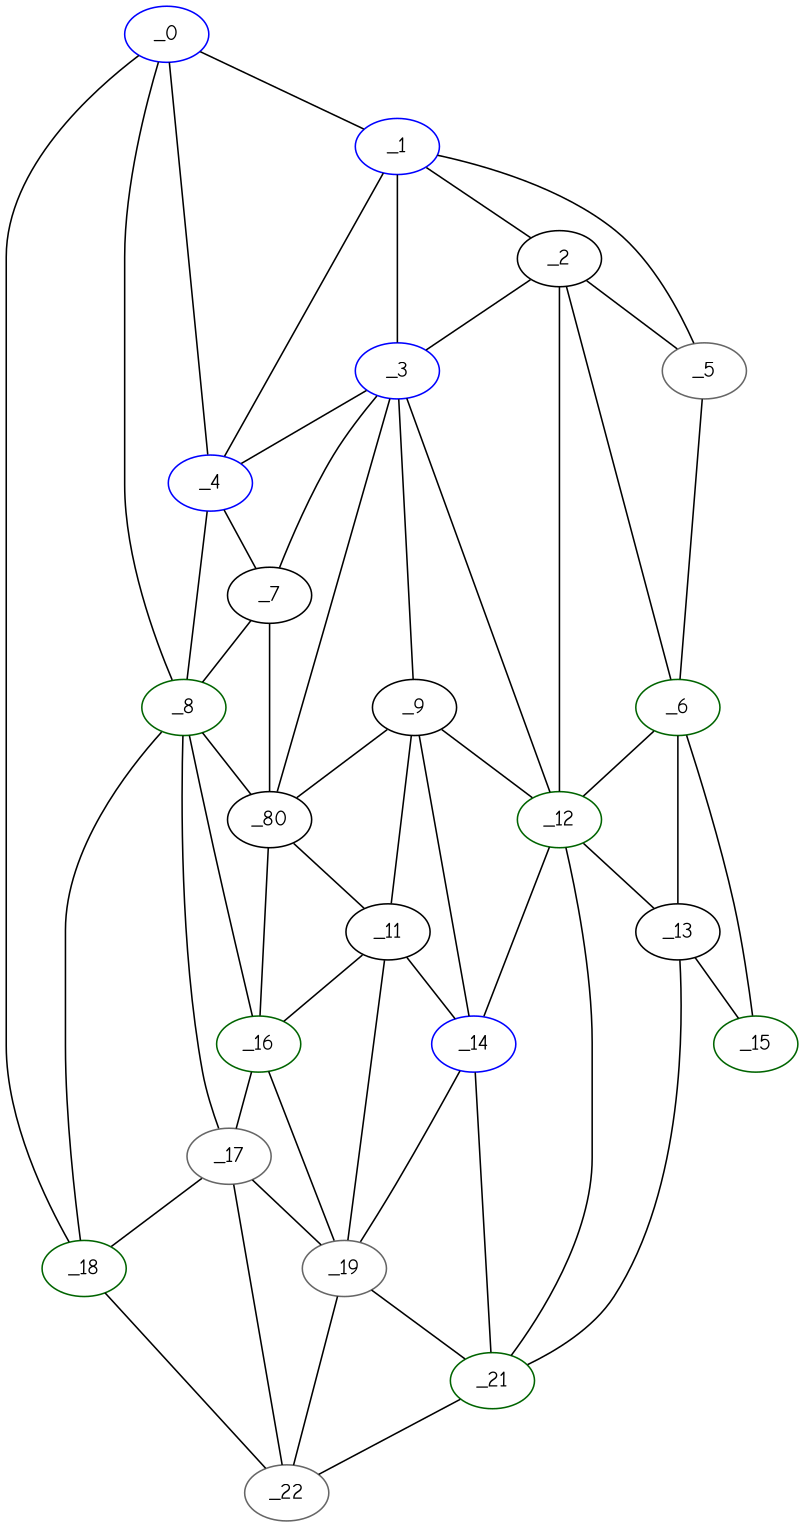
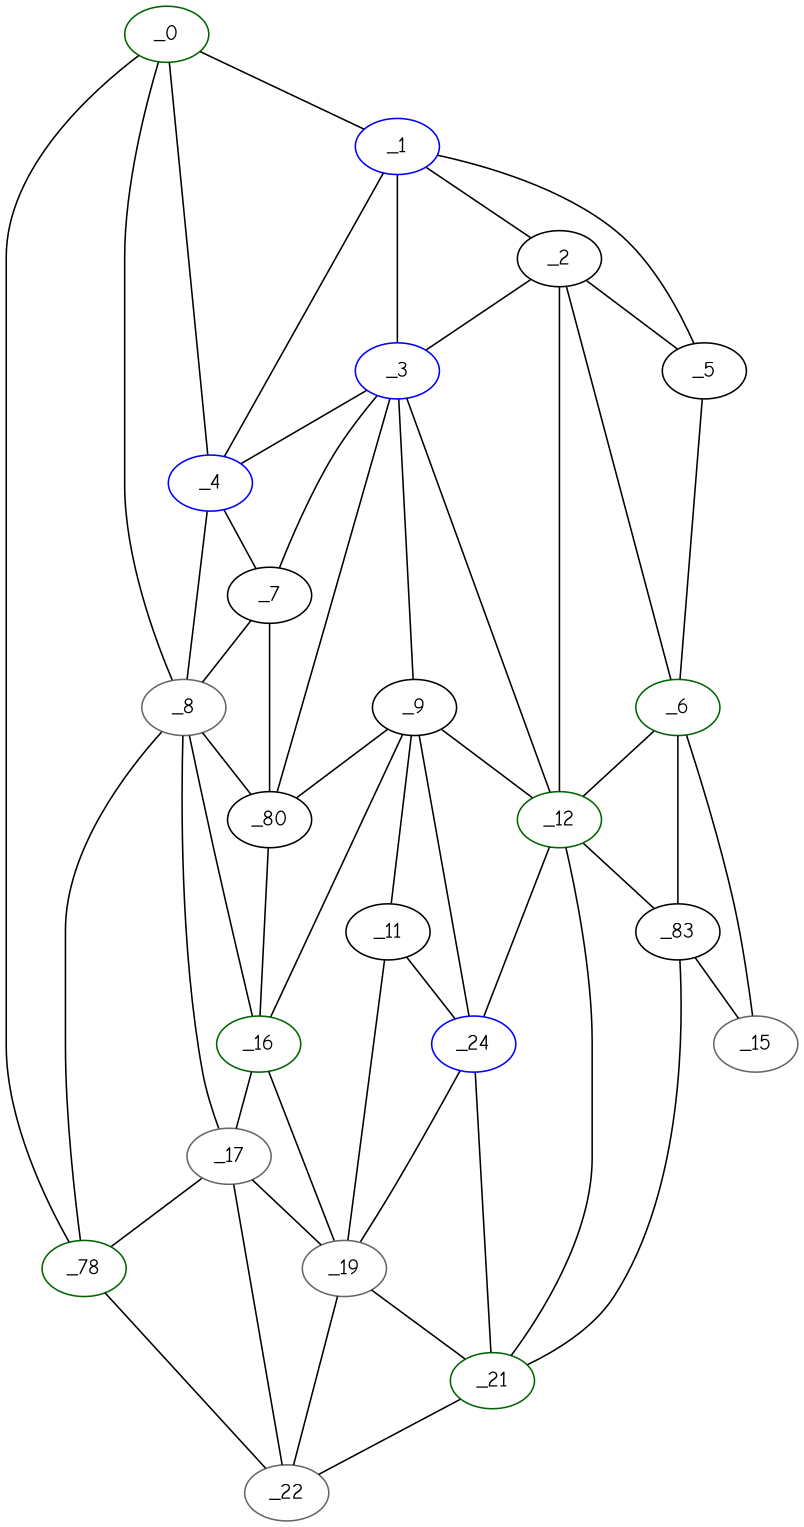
node "_0": color blue -> darkgreen
node "_5": color gray40 -> black
node "_8": color darkgreen -> gray40
edge "_80" -- "_11": removed
node "_13": label "_13" -> "_83"
edge "_11" -- "_16": now "_9" -- "_16"
node "_14": label "_14" -> "_24"
node "_15": color darkgreen -> gray40
node "_18": label "_18" -> "_78"
